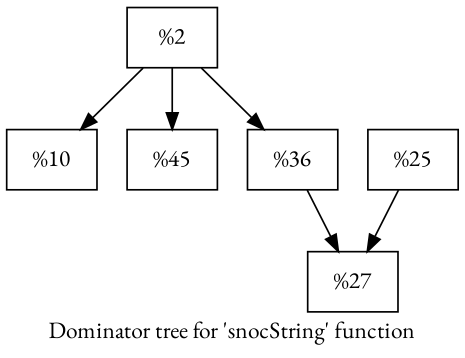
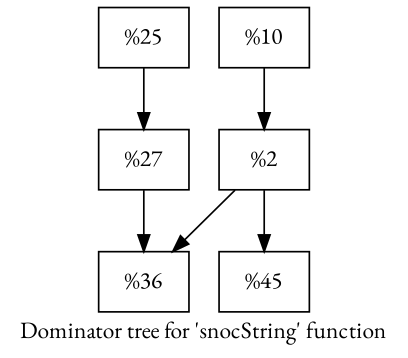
edge "%2" -> "%10": reversed
edge "%36" -> "%27": reversed
